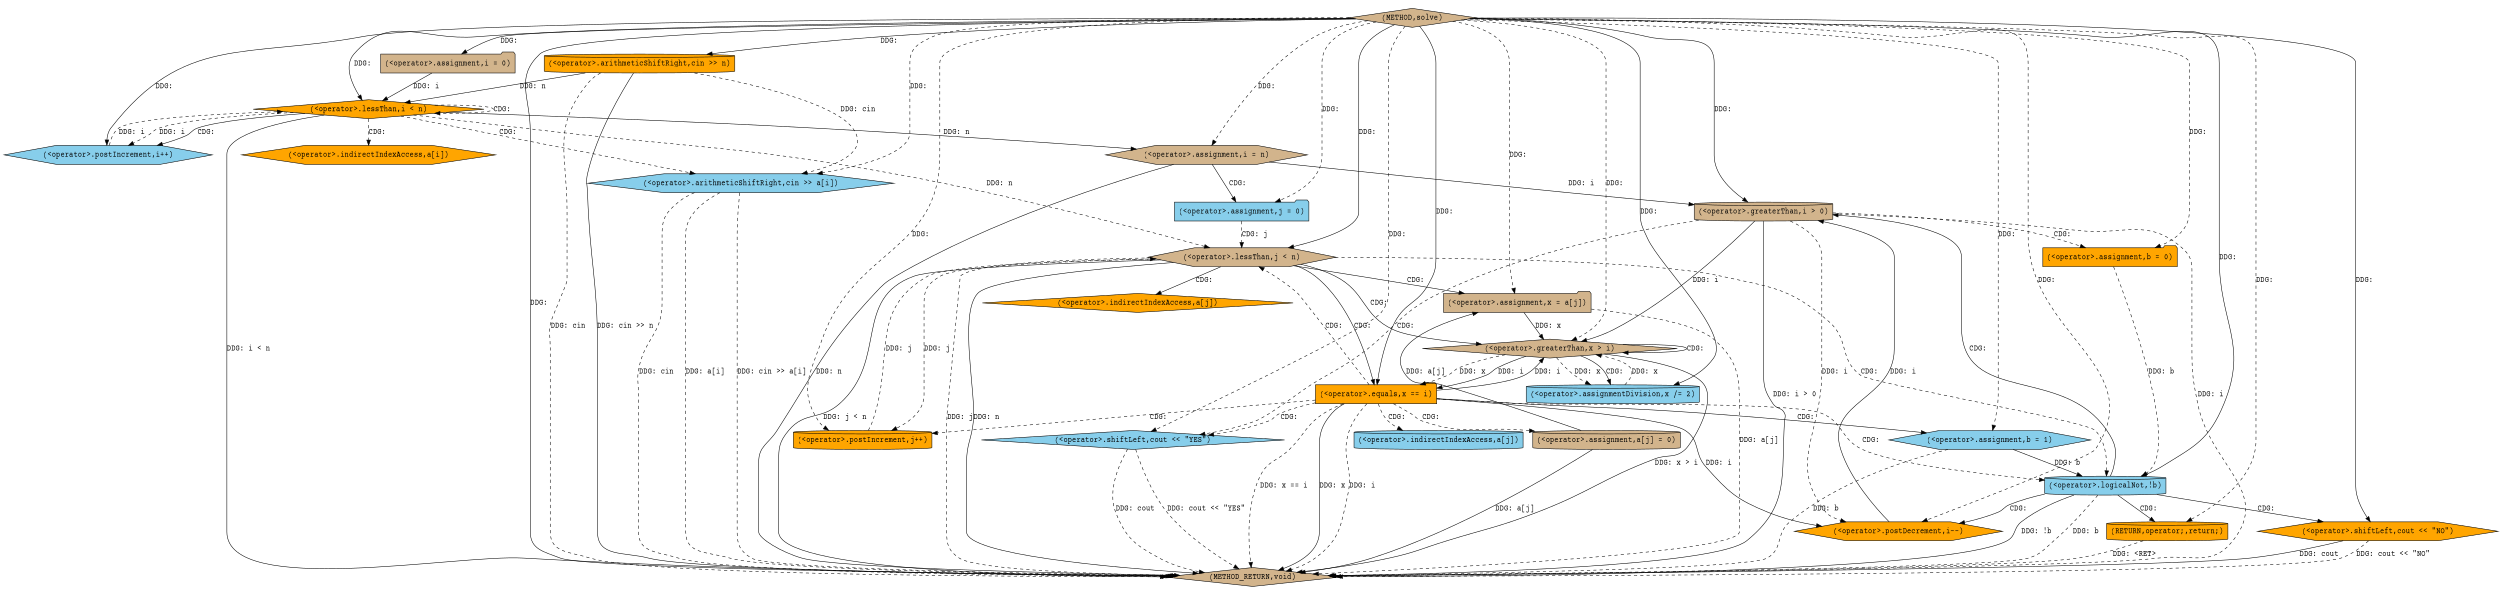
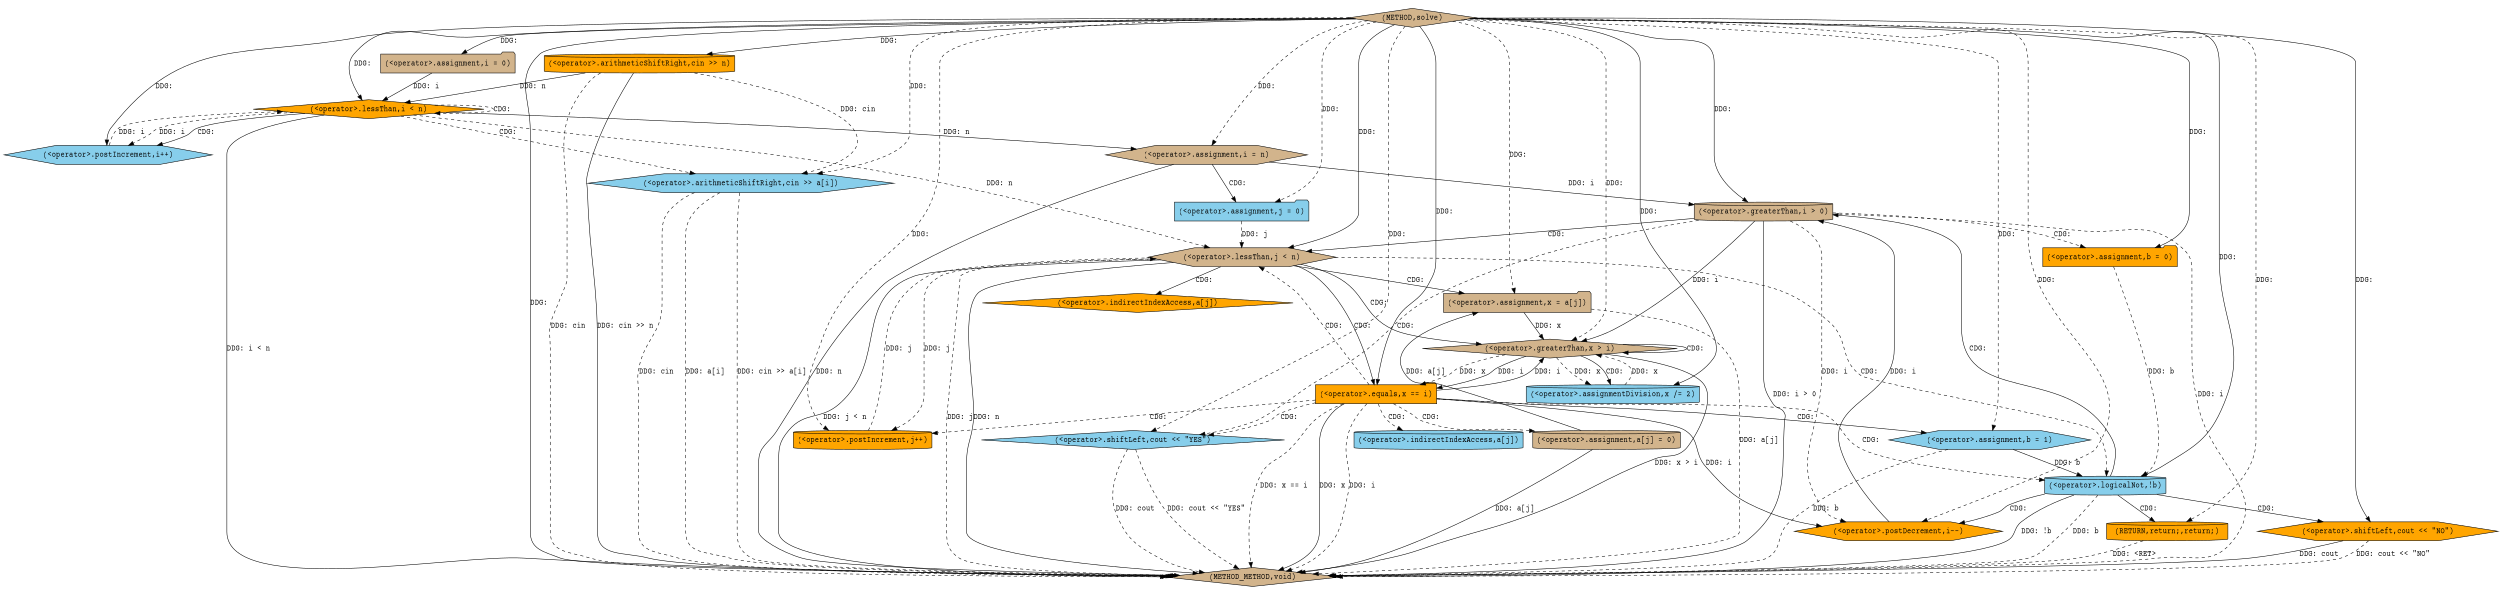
edge "(METHOD,solve)" -> "(<operator>.assignment,b = 0)": style dashed -> solid
node "(<operator>.indirectIndexAccess,a[i])": removed
edge "(<operator>.assignment,j = 0)" -> "(<operator>.lessThan,j < n)": label "CDG: j" -> "DDG: j"
edge "(<operator>.greaterThan,i > 0)" -> "(<operator>.lessThan,j < n)": added, label "CDG:"
node "(RETURN,operator;,return;)": label "(RETURN,operator;,return;)" -> "(RETURN,return;,return;)"
node "(METHOD_RETURN,void)": label "(METHOD_RETURN,void)" -> "(METHOD_METHOD,void)"
